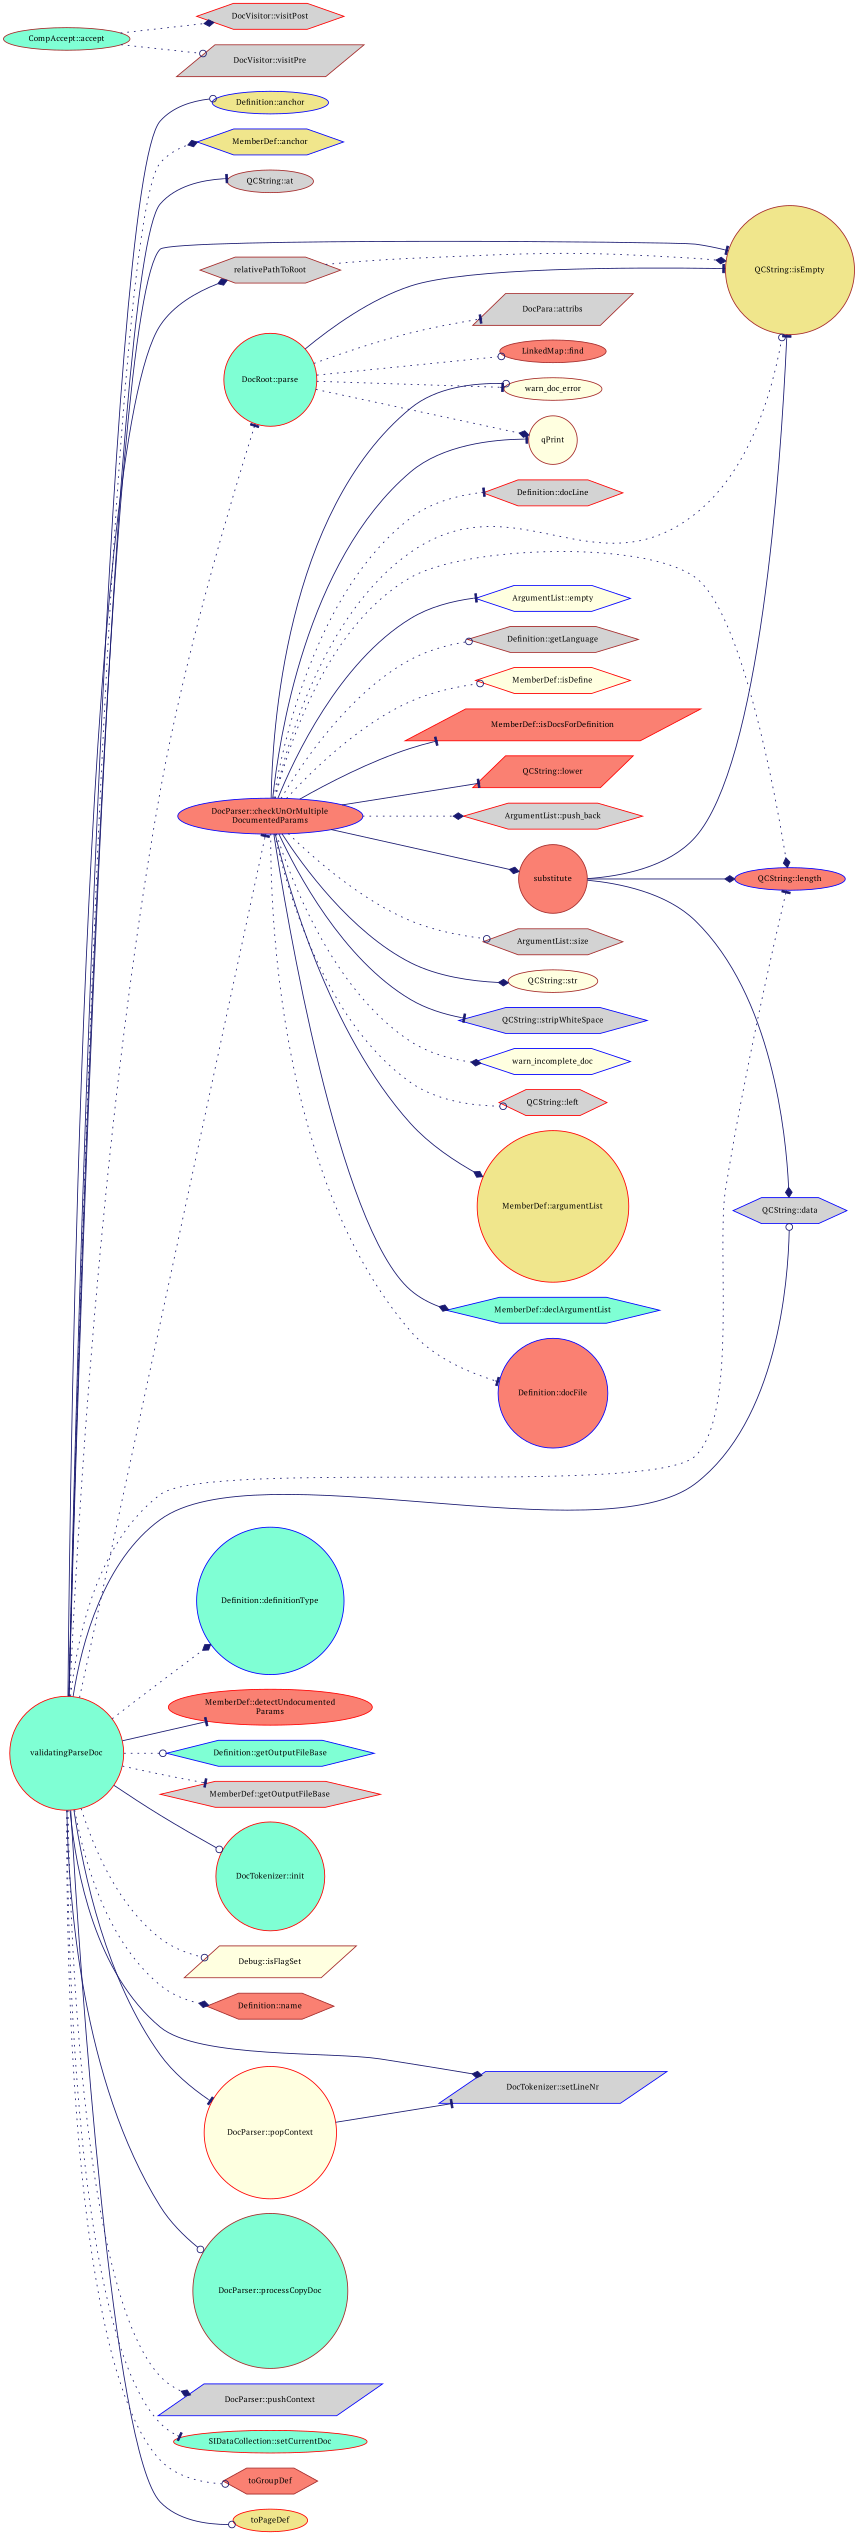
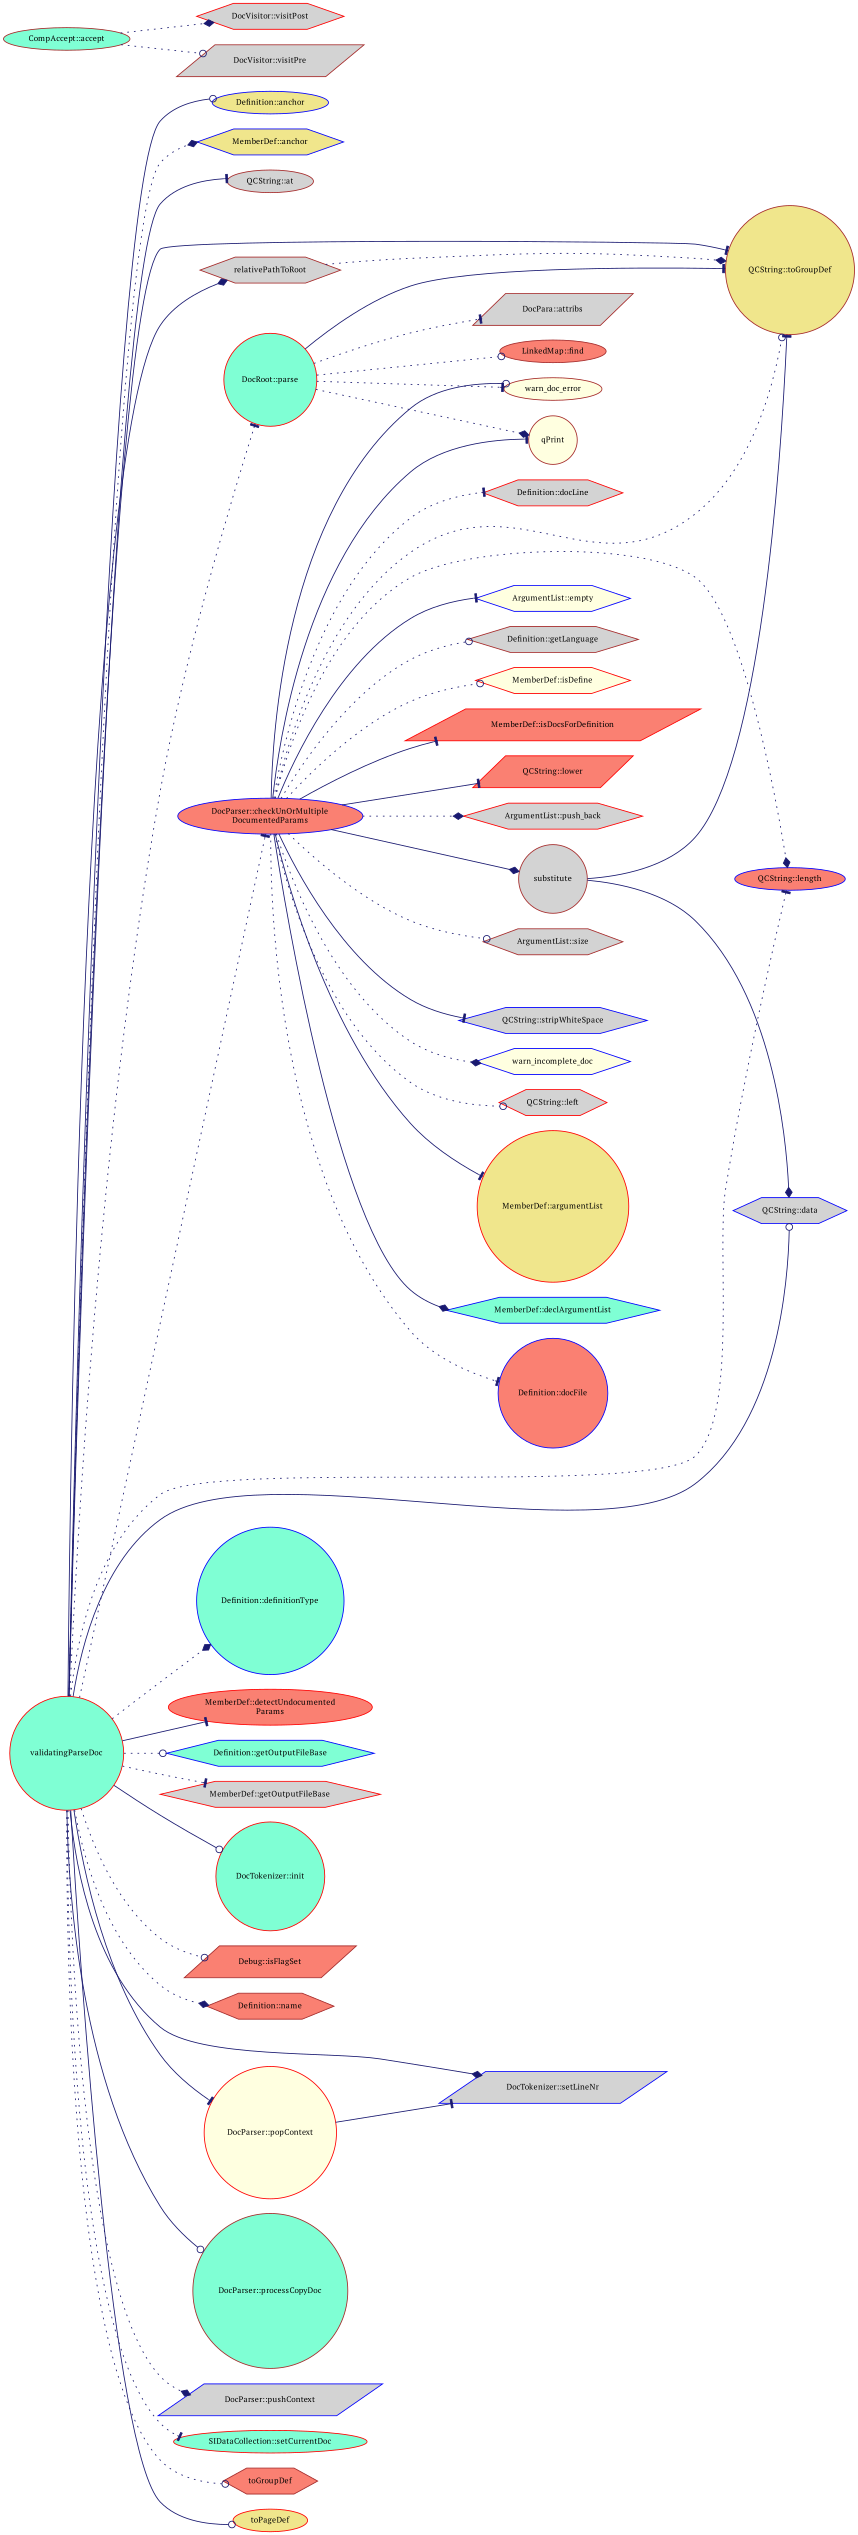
node "QCString::isEmpty": label "QCString::isEmpty" -> "QCString::toGroupDef"
node "substitute": fillcolor salmon -> lightgrey
edge "substitute" -> "QCString::length": removed
node "QCString::str": removed
edge "DocParser::checkUnOrMultiple DocumentedParams" -> "MemberDef::argumentList": arrowhead diamond -> tee
node "Debug::isFlagSet": fillcolor lightyellow -> salmon
